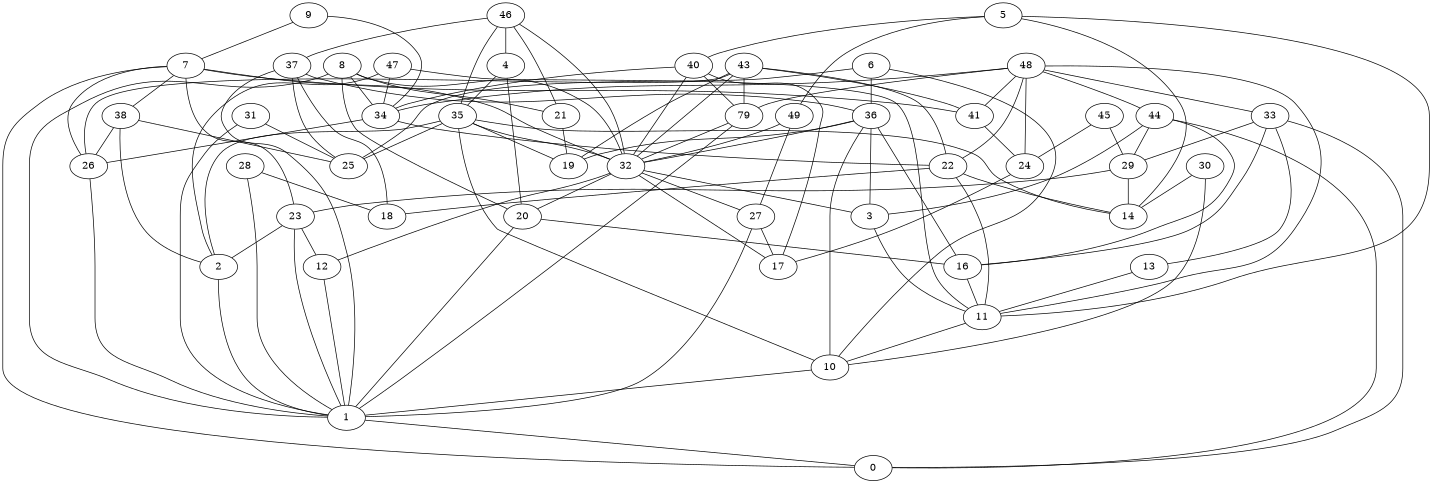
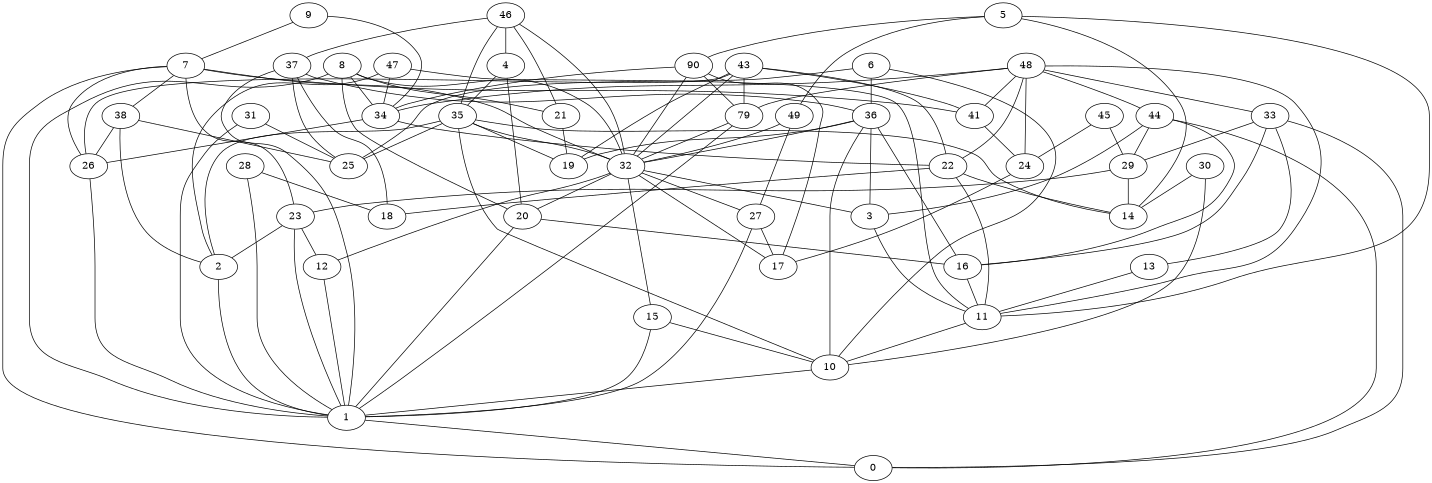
node "40": label "40" -> "90"
node "15": added
